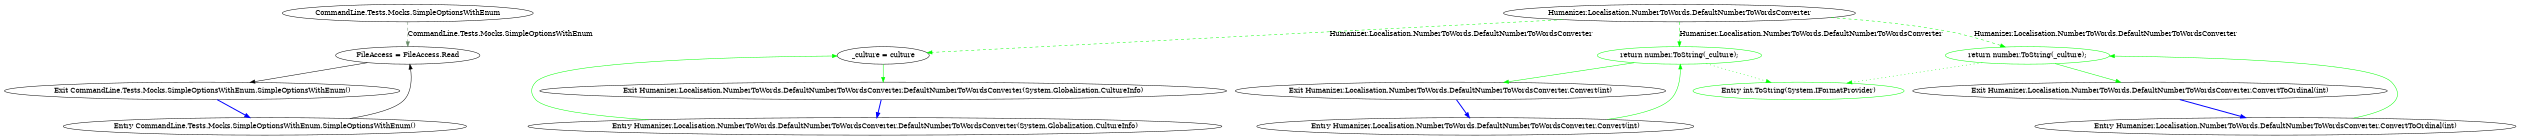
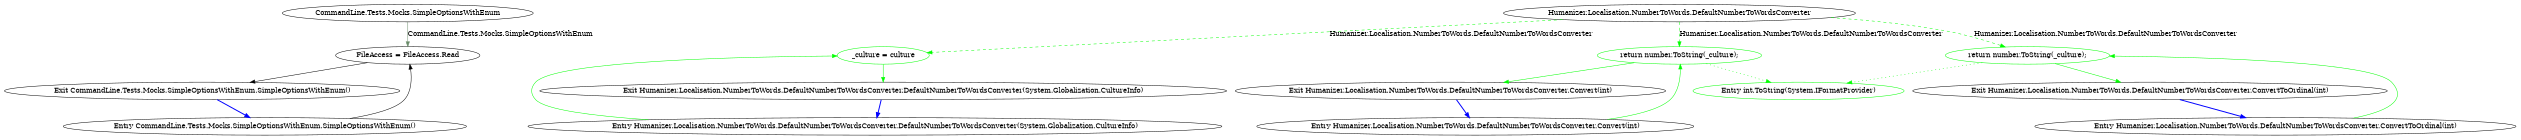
edge "CommandLine.Tests.Mocks.SimpleOptionsWithEnum" -> "FileAccess = FileAccess.Read": style dashed -> solid
node "_culture = culture": color black -> green
